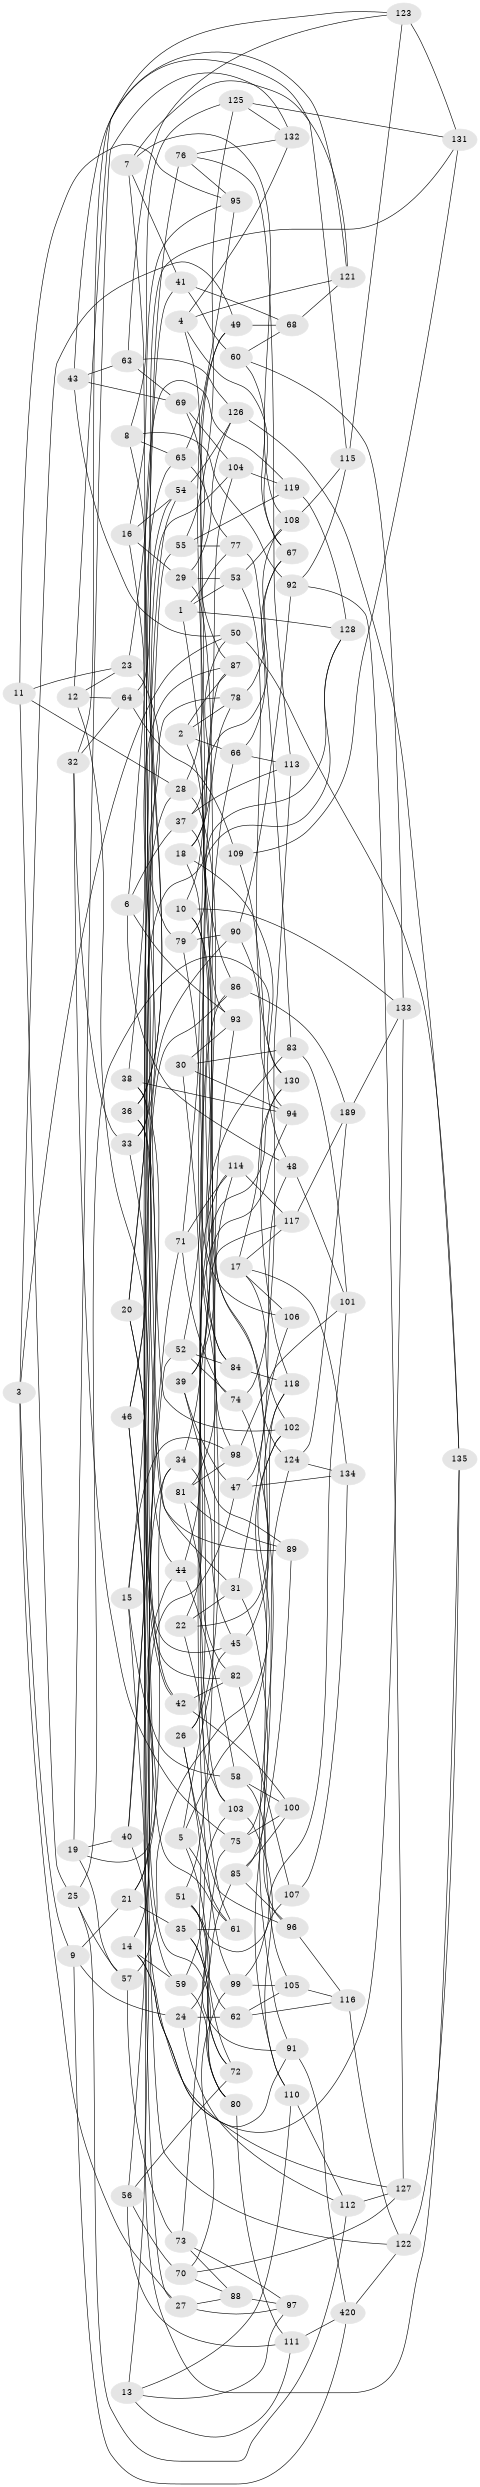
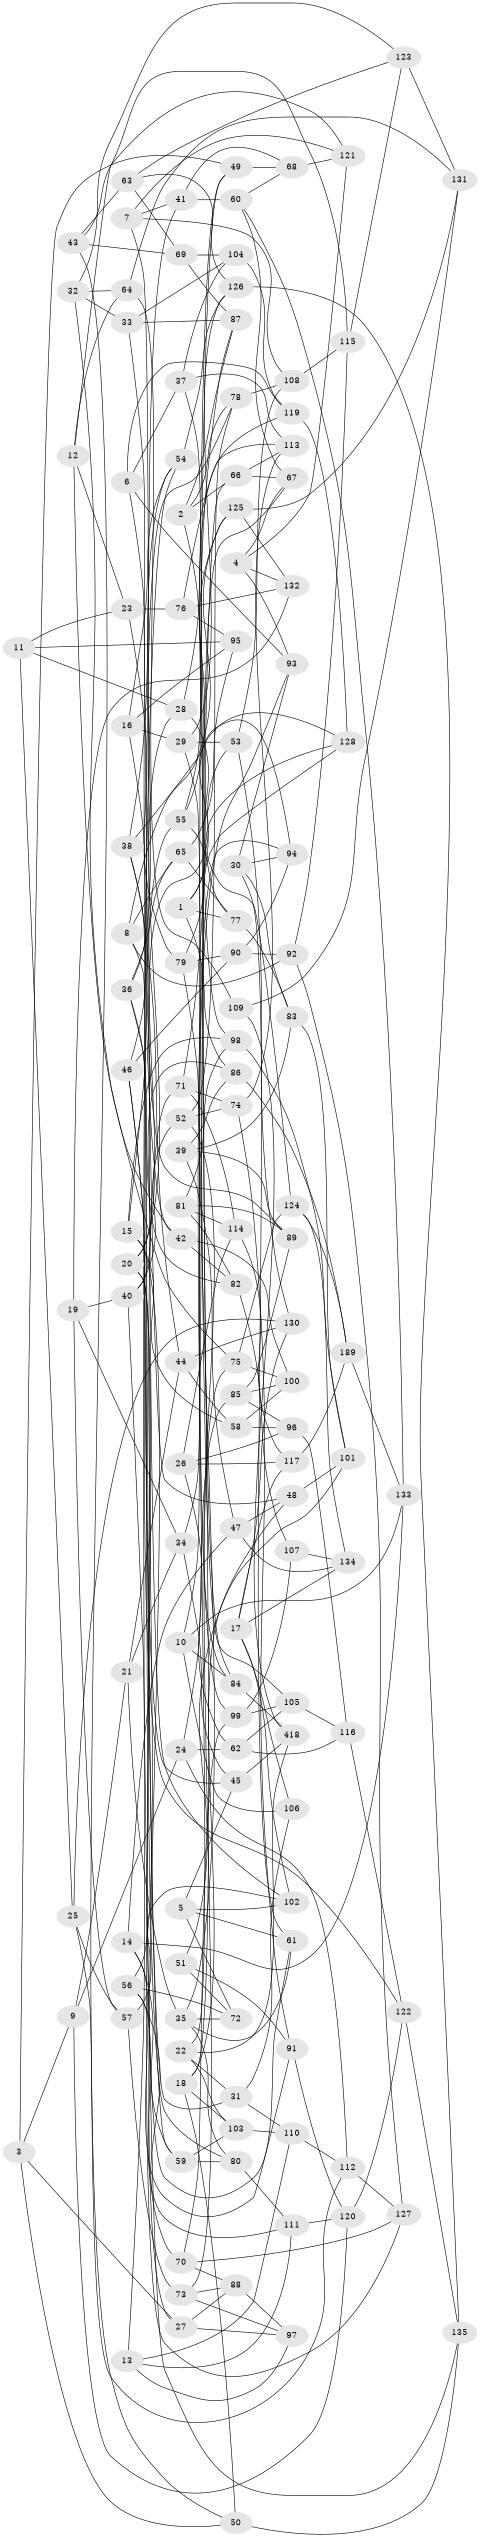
node "118": label "118" -> "418"
edge "93" -- "51": now "93" -- "35"
node "420": label "420" -> "120"
